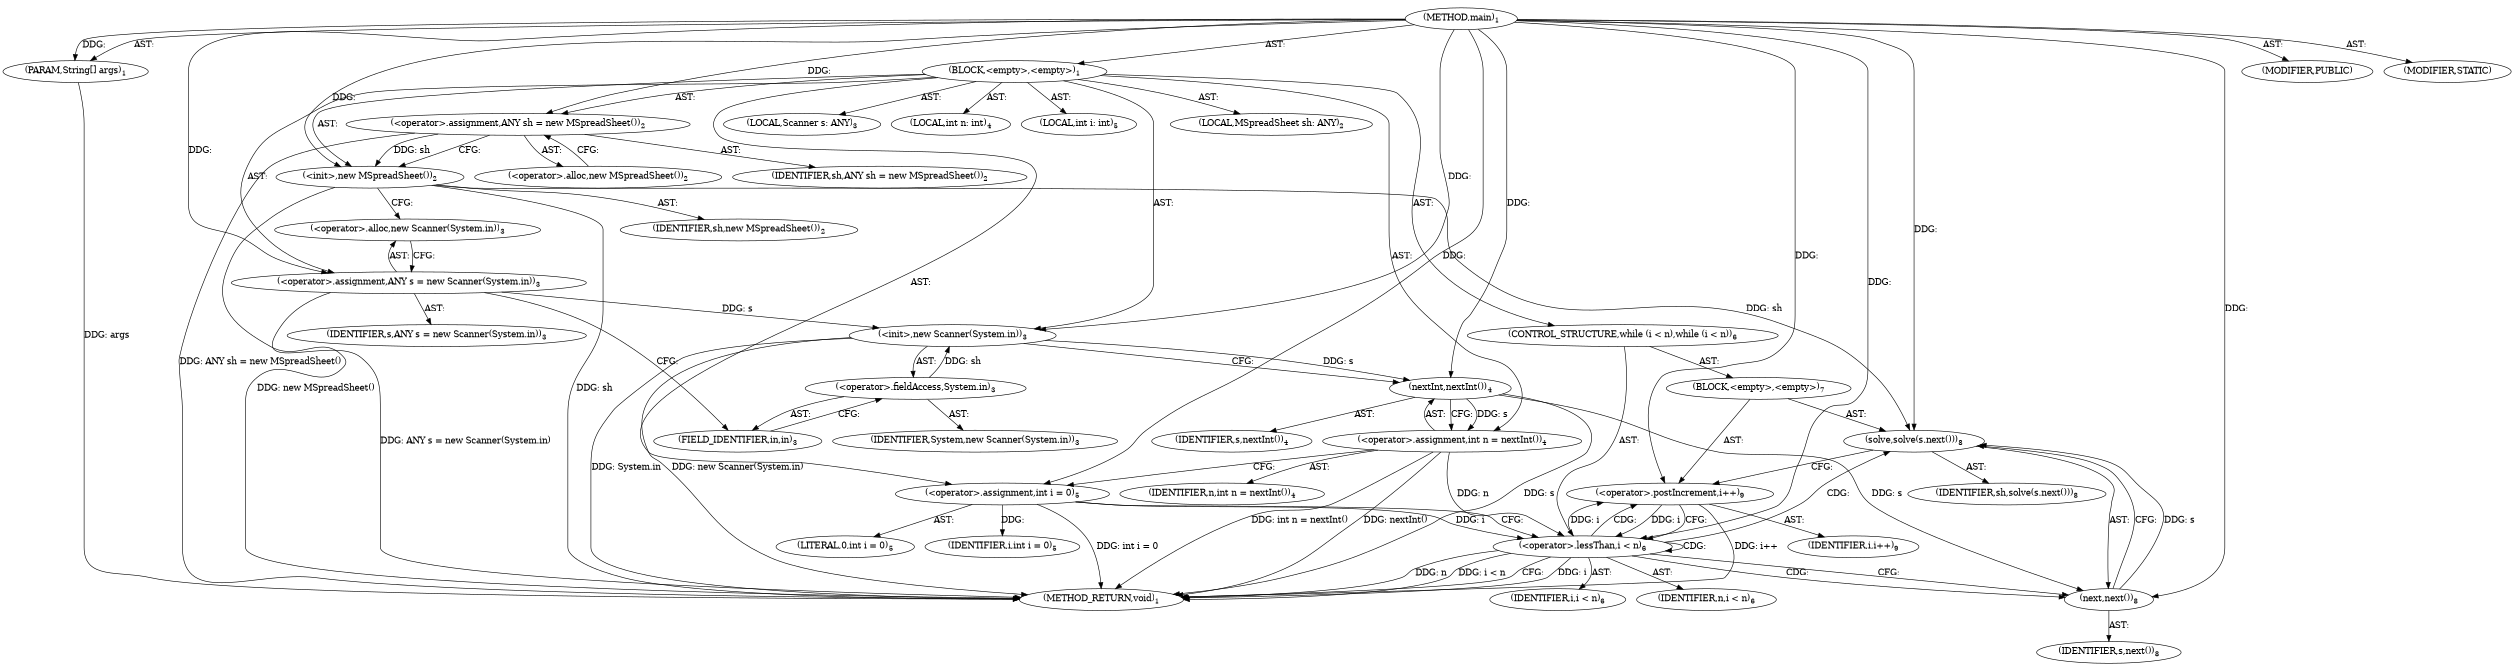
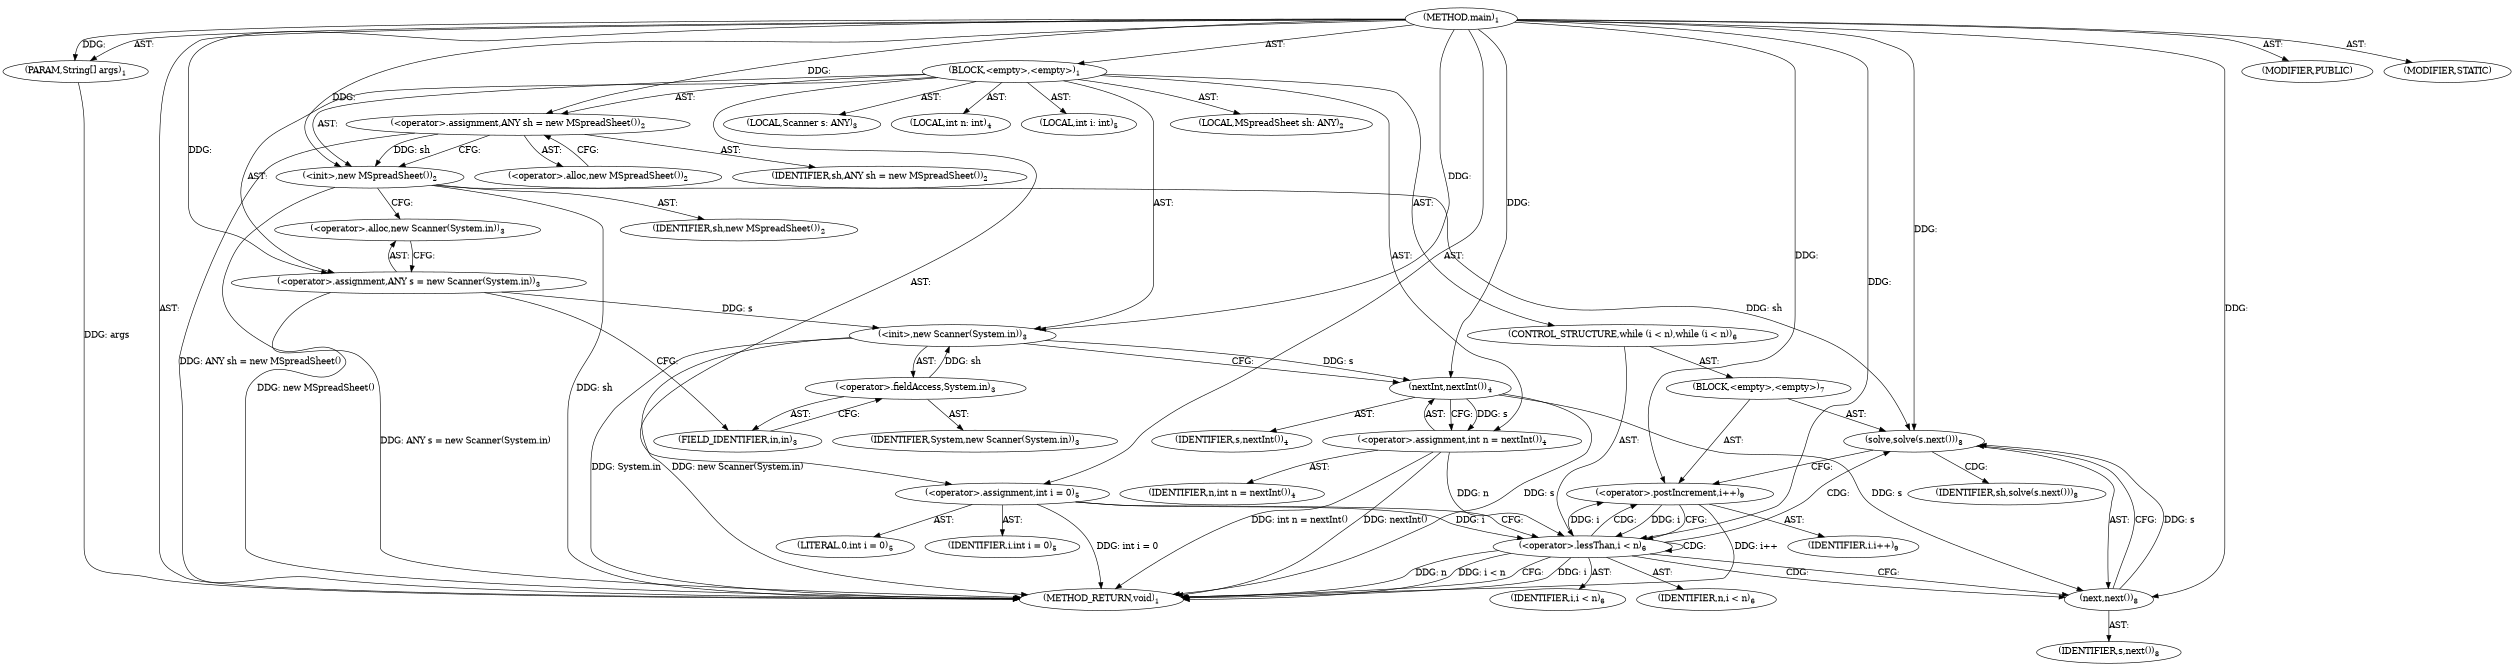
edge "(METHOD,main)" -> "(METHOD_RETURN,void)": added, label "AST:"
edge "(METHOD,main)" -> "(<operator>.assignment,int i = 0)": label "DDG: " -> "AST: "
node "(IDENTIFIER,s,ANY s = new Scanner(System.in))": removed
edge "(<operator>.assignment,int n = nextInt())" -> "(<operator>.assignment,int i = 0)": removed, label "CFG:"
edge "(solve,solve(s.next()))" -> "(IDENTIFIER,sh,solve(s.next()))": label "AST: " -> "CDG: "
edge "(<operator>.assignment,int i = 0)" -> "(IDENTIFIER,i,int i = 0)": label "DDG: " -> "AST: "
